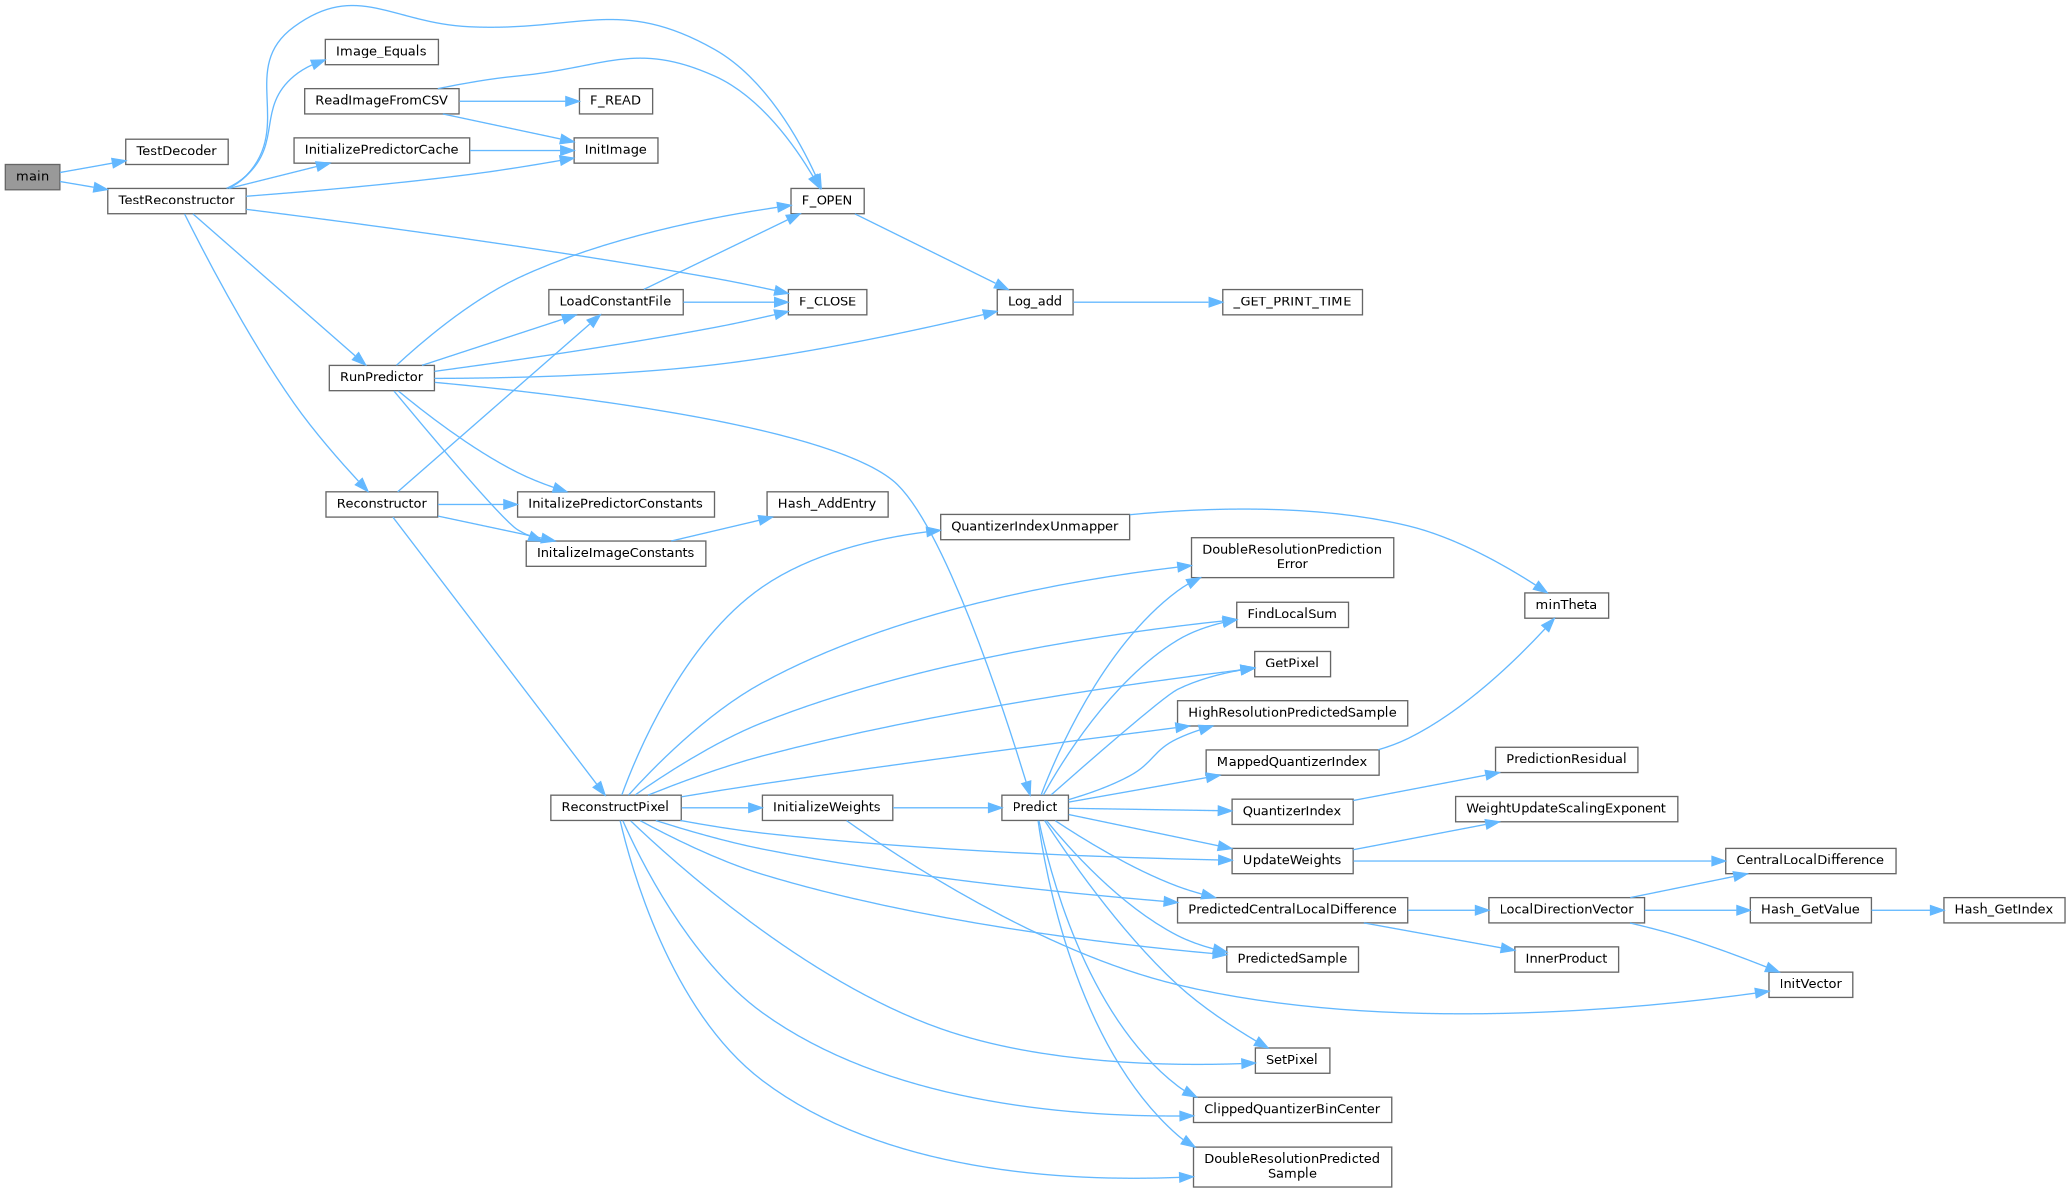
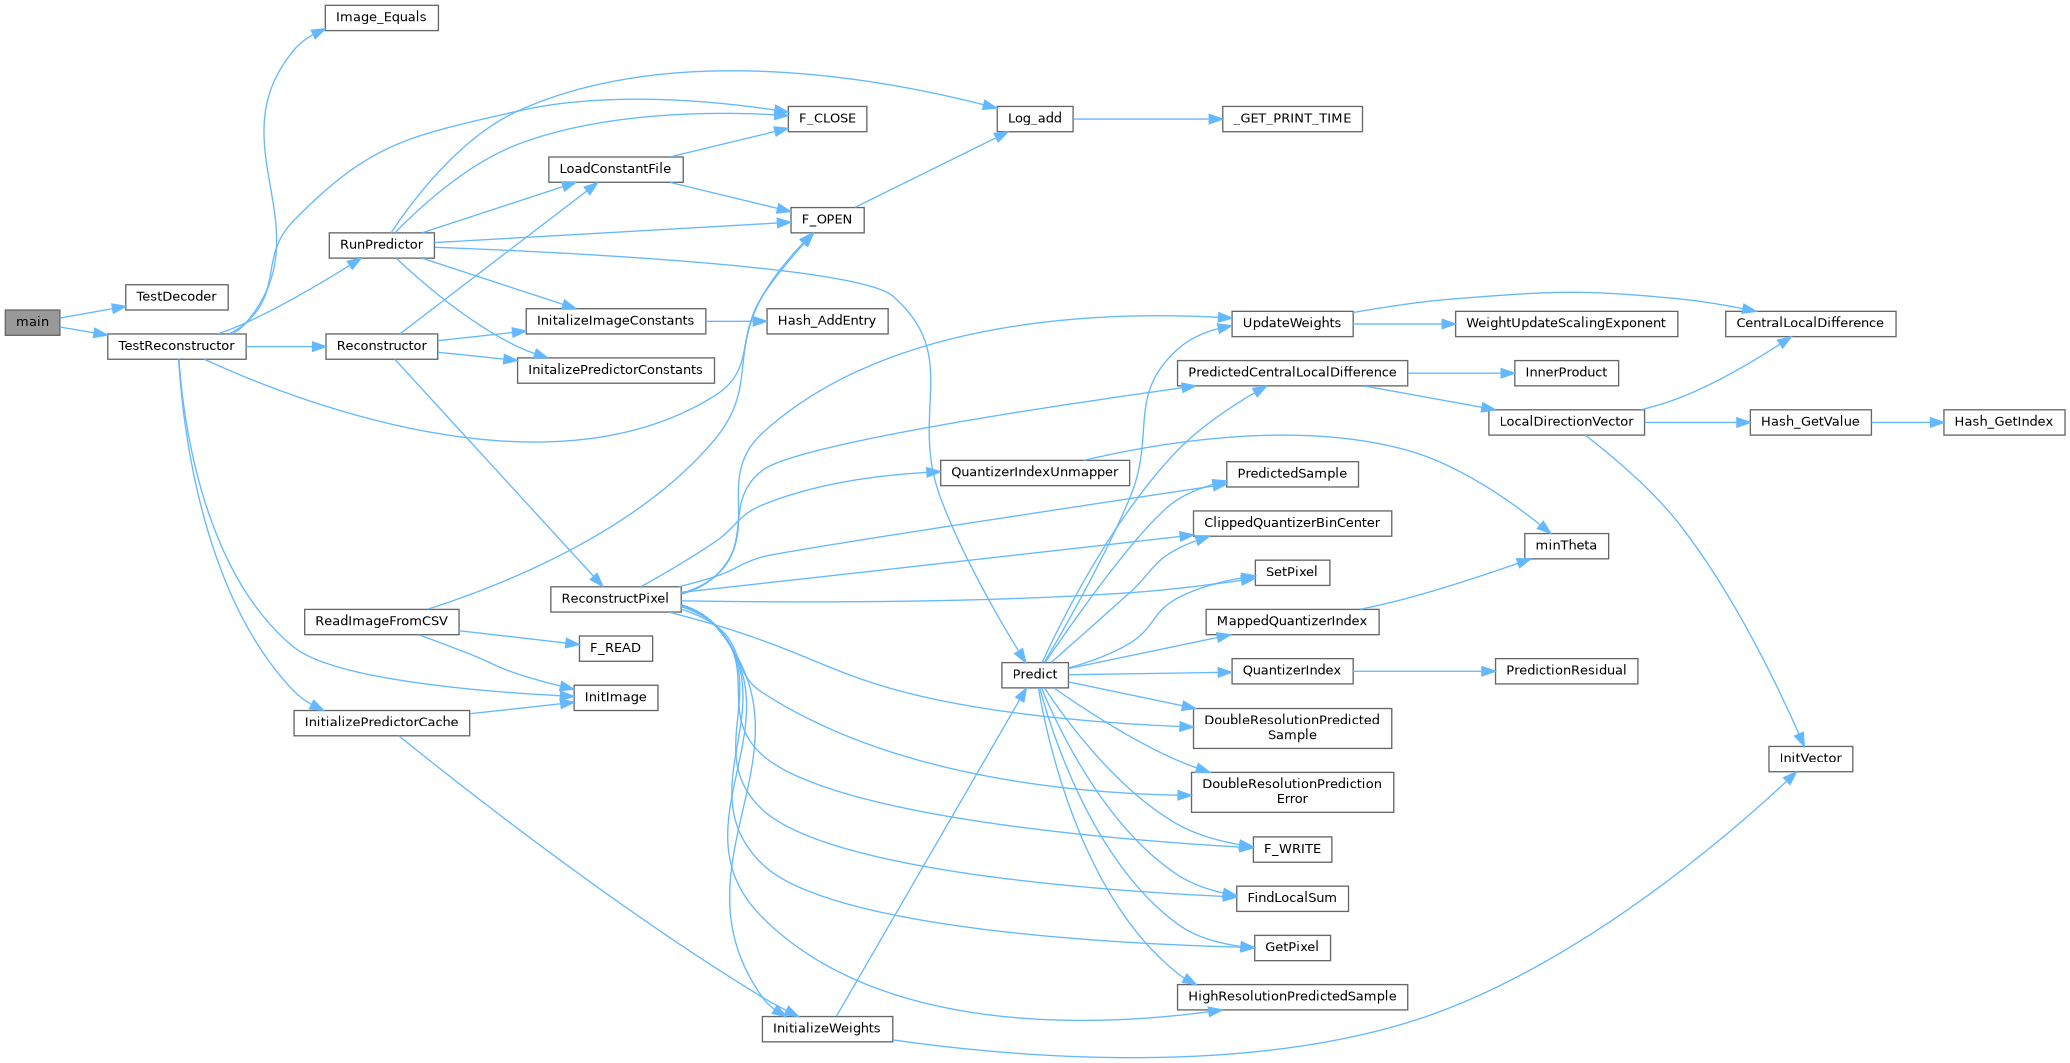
node "F_WRITE": added
edge "InitializePredictorCache" -> "InitializeWeights": added
